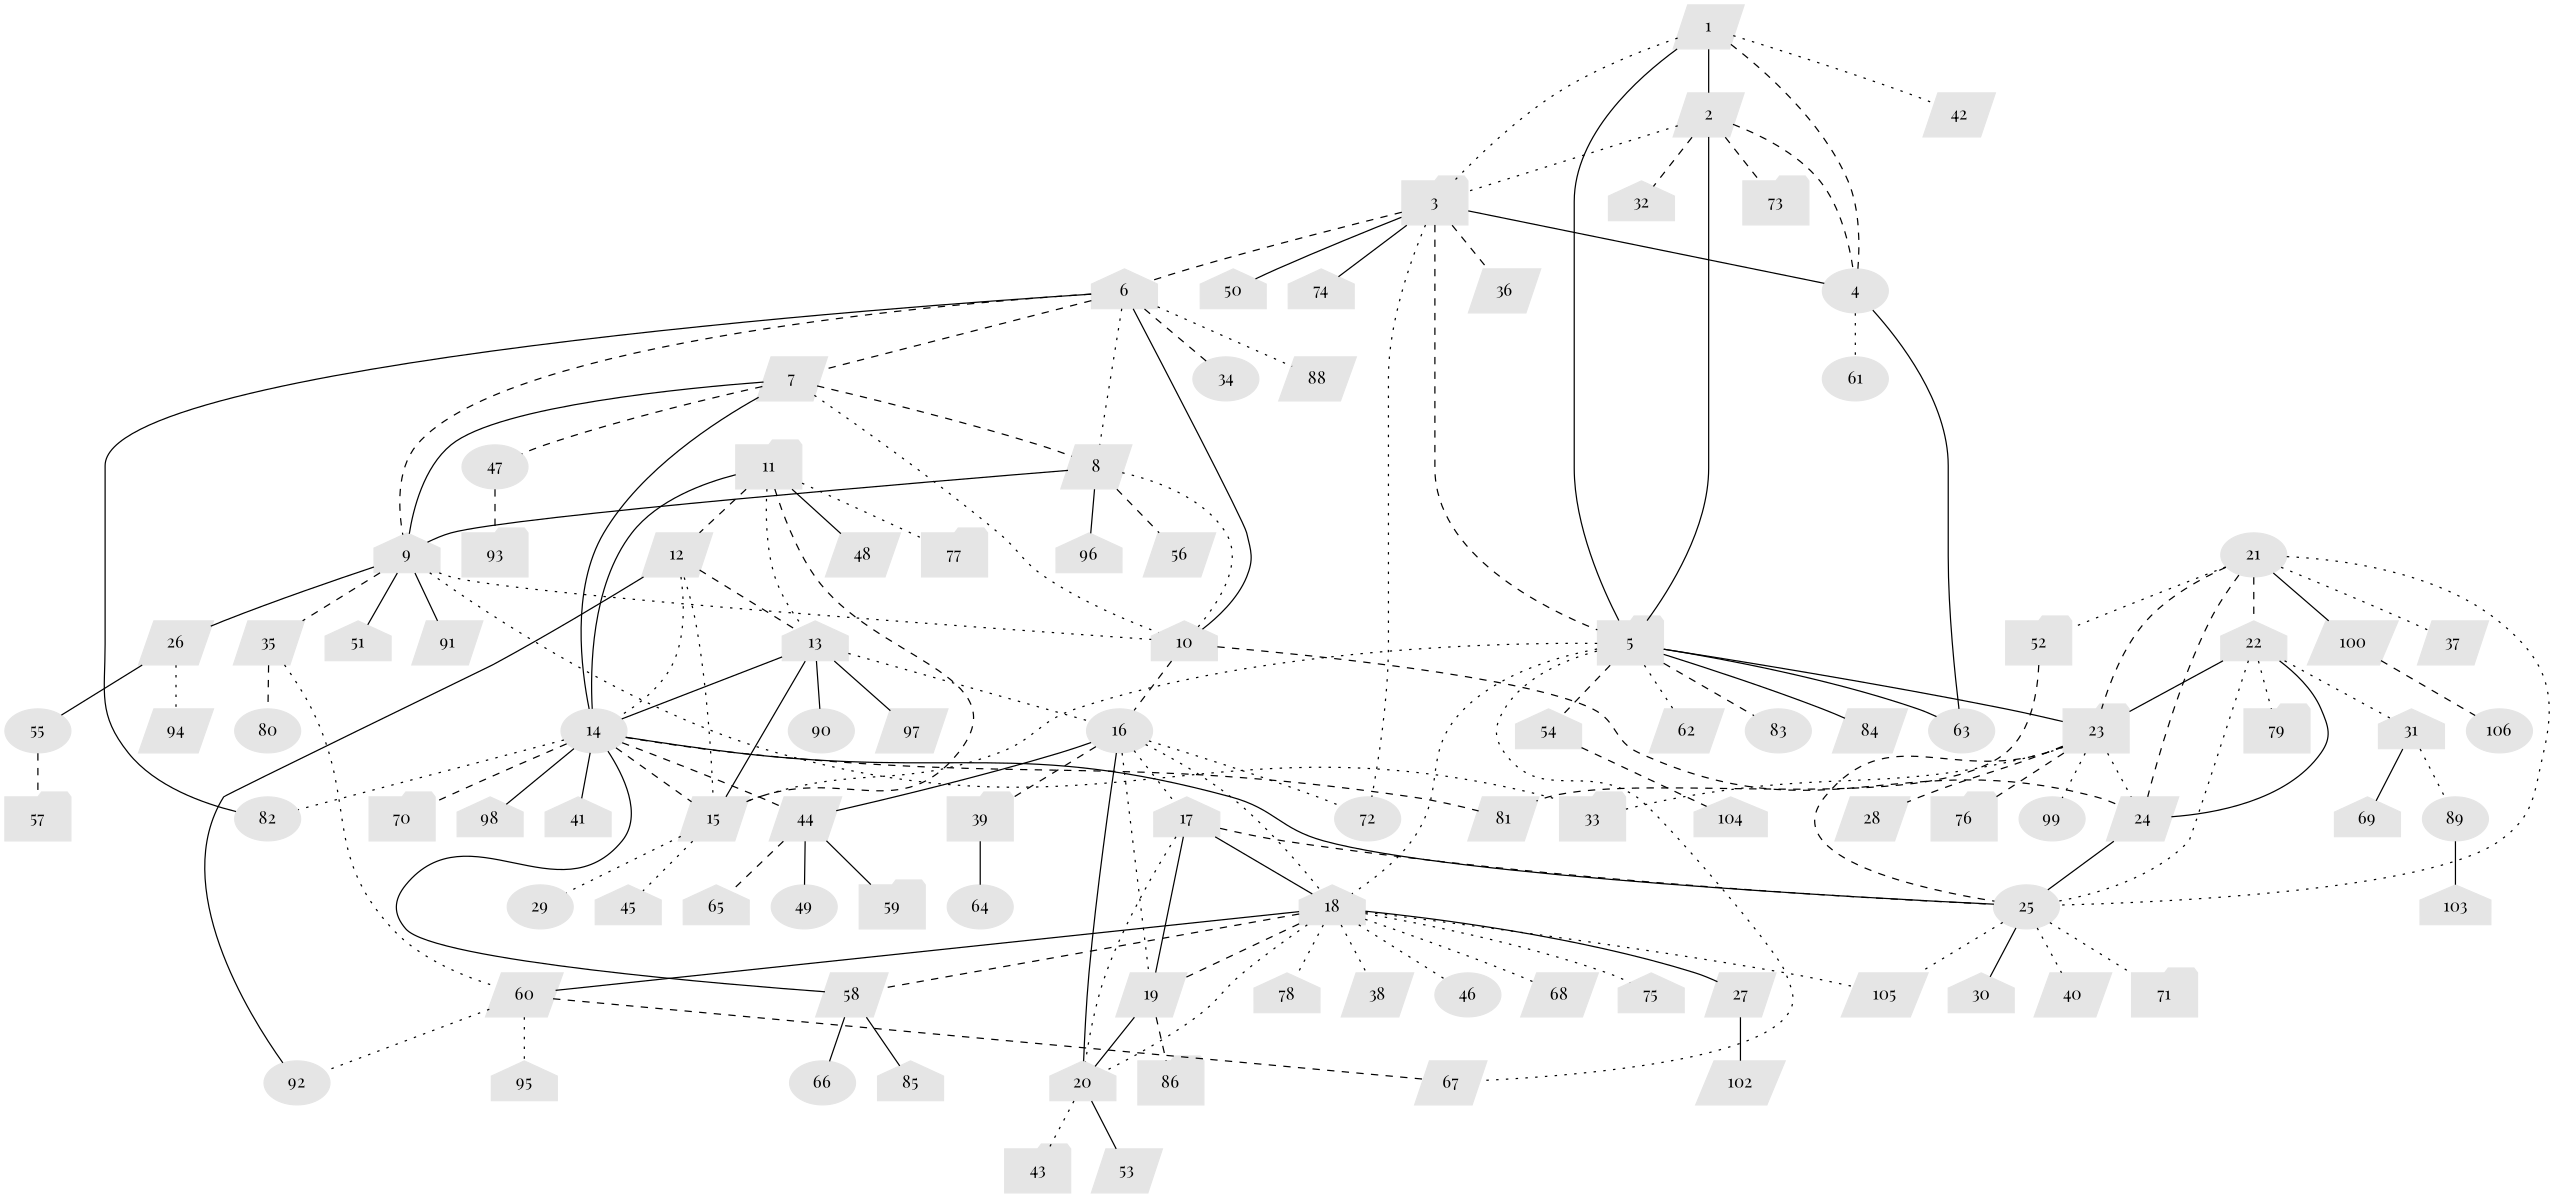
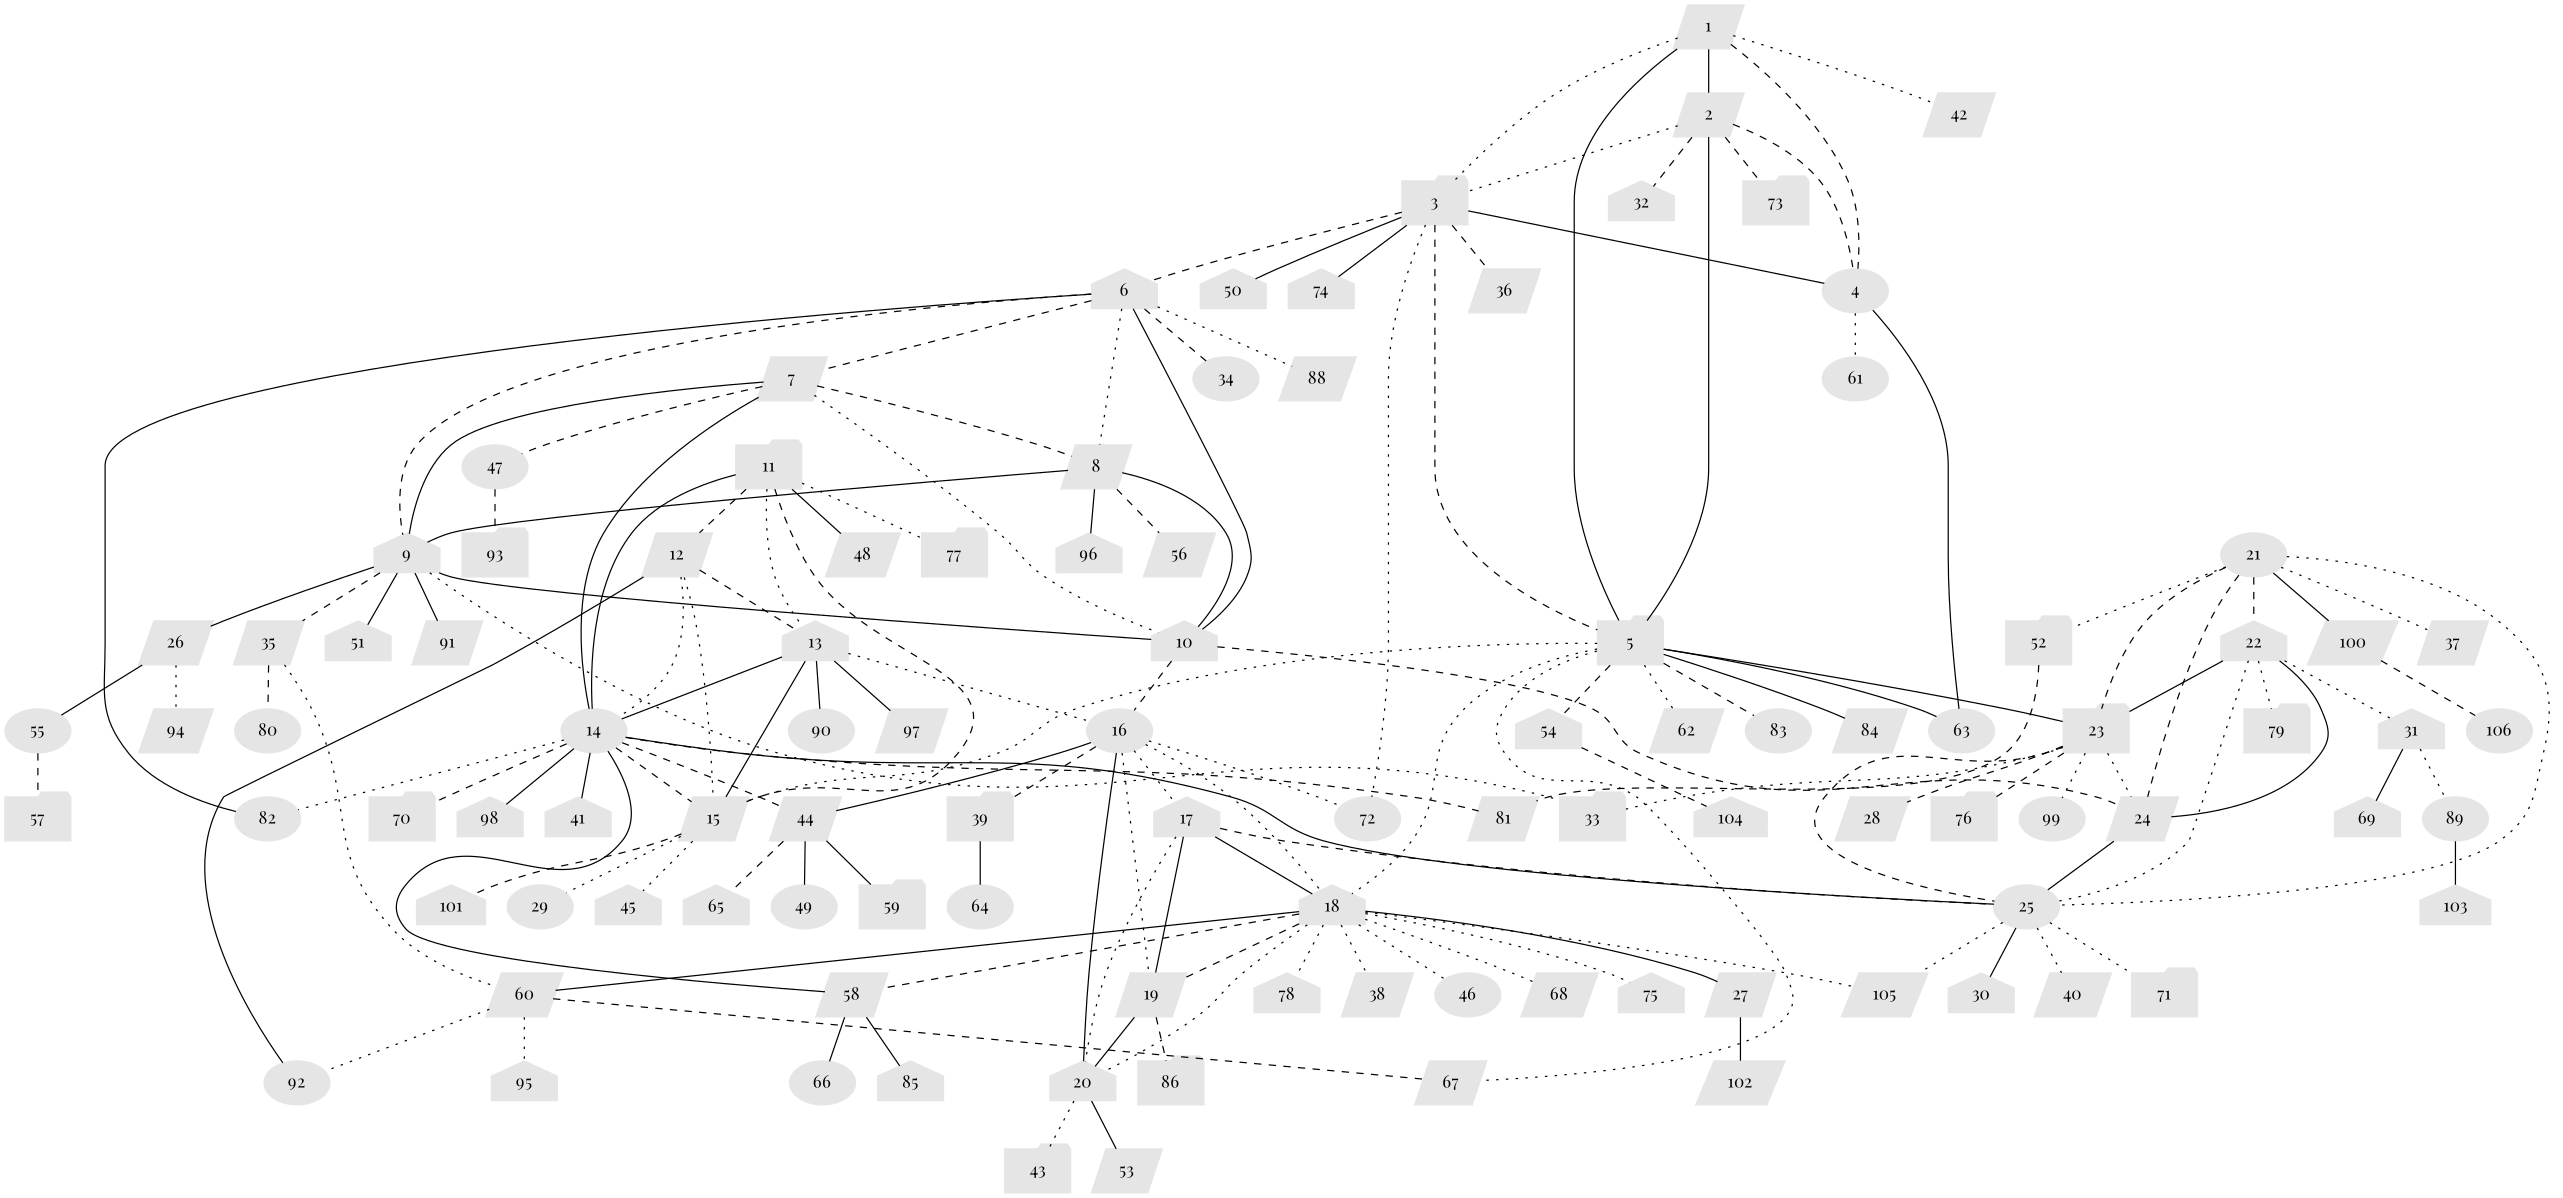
edge "8" -- "10": style dotted -> solid
edge "9" -- "10": style dotted -> solid
node "101": added
